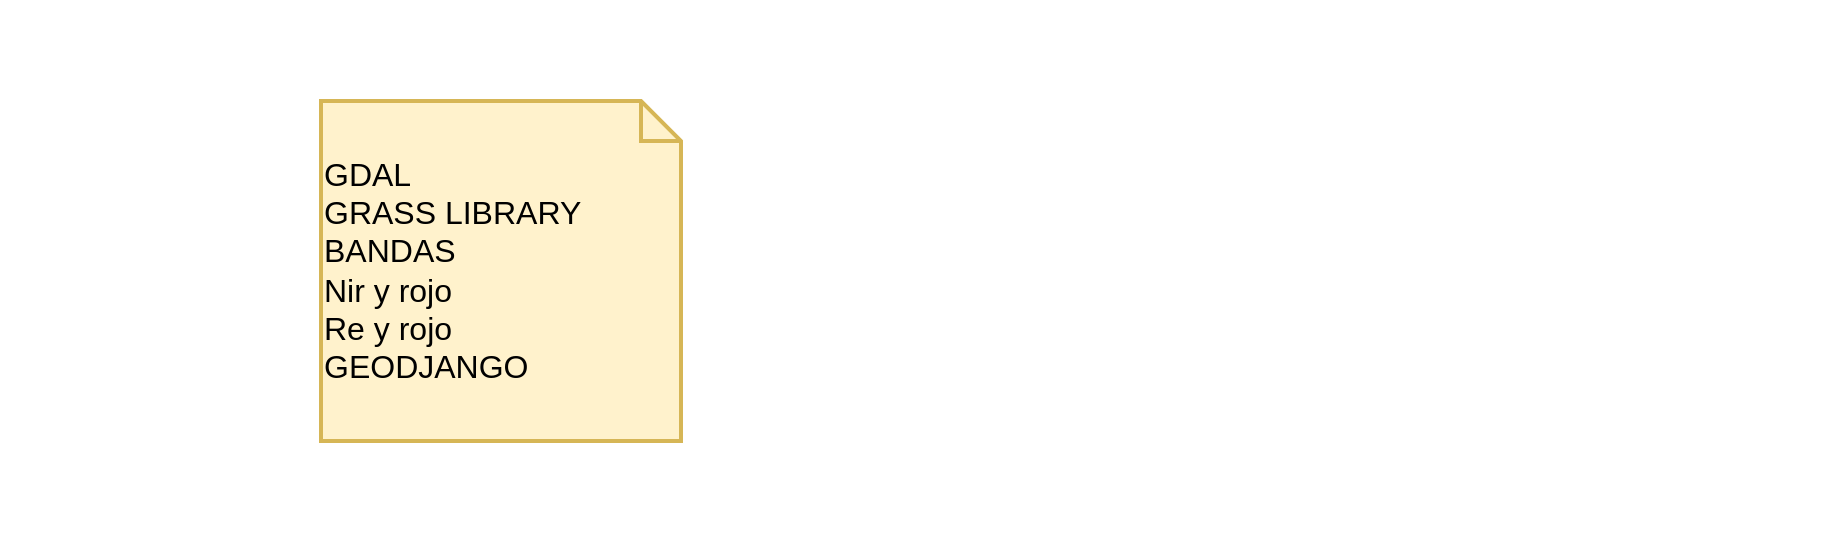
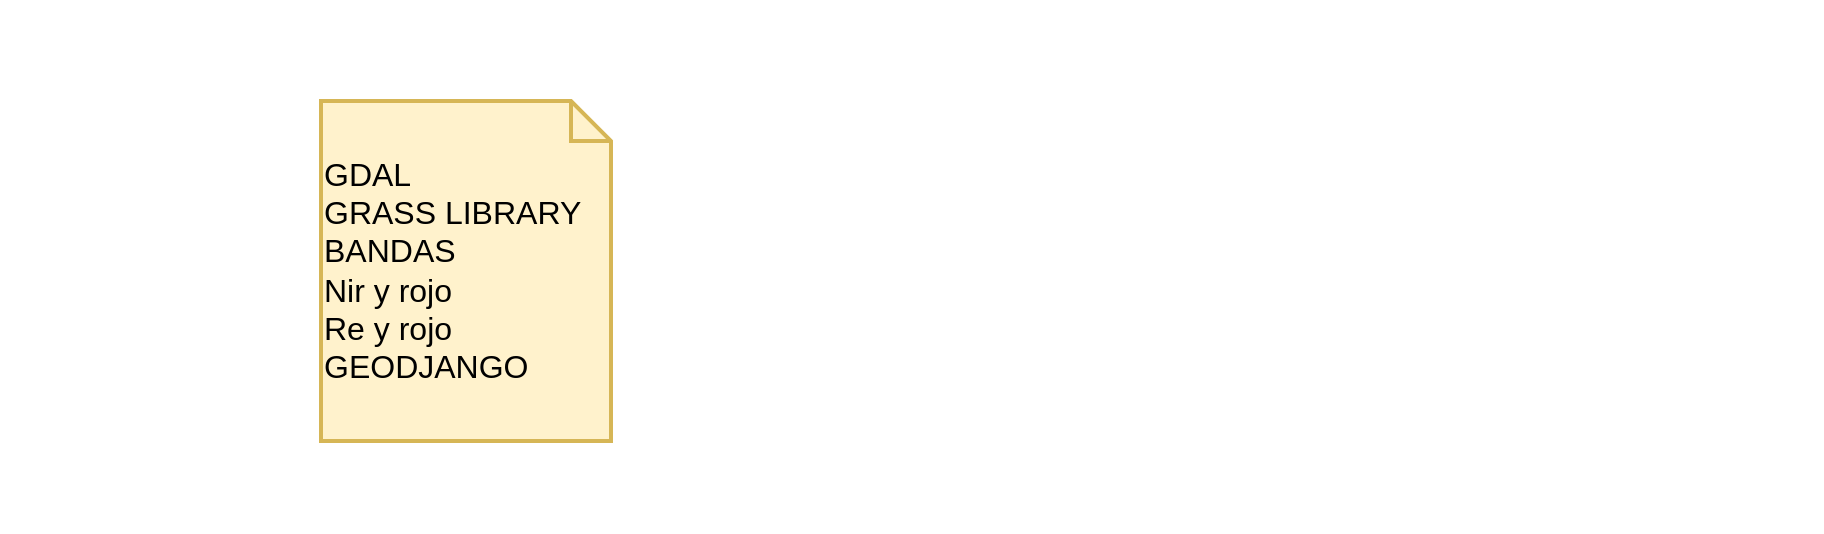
node "GDAL GRASS LIBRARY BANDAS Nir y rojo Re y rojo GEODJANGO": size 360x340 -> 290x340
